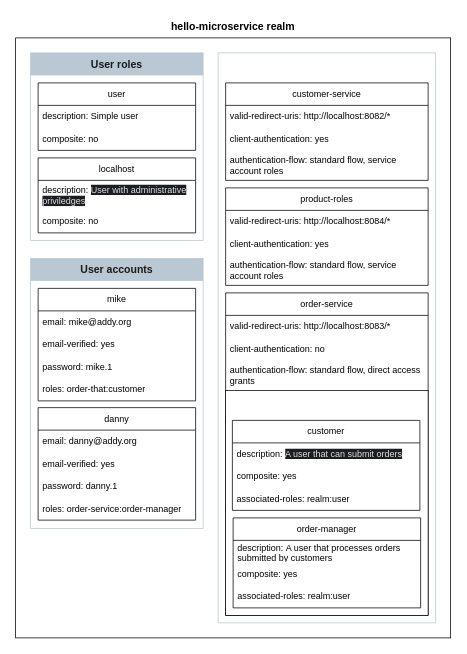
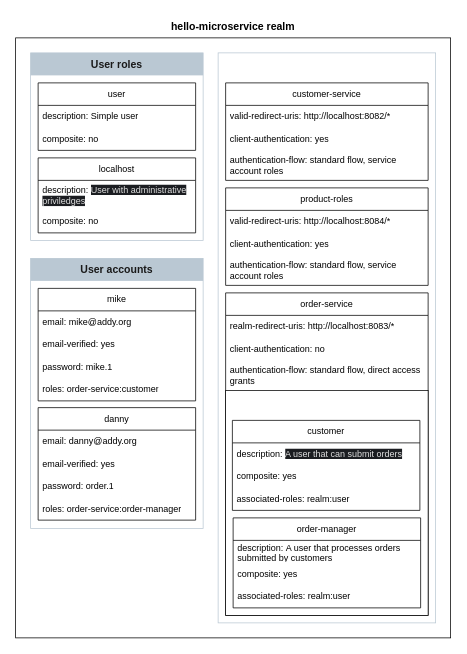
node "valid-redirect-uris: http://localhost:8083/*": label "valid-redirect-uris: http://localhost:8083/*" -> "realm-redirect-uris: http://localhost:8083/*"
node "roles: order-that:customer": label "roles: order-that:customer" -> "roles: order-service:customer"
node "password: danny.1": label "password: danny.1" -> "password: order.1"
